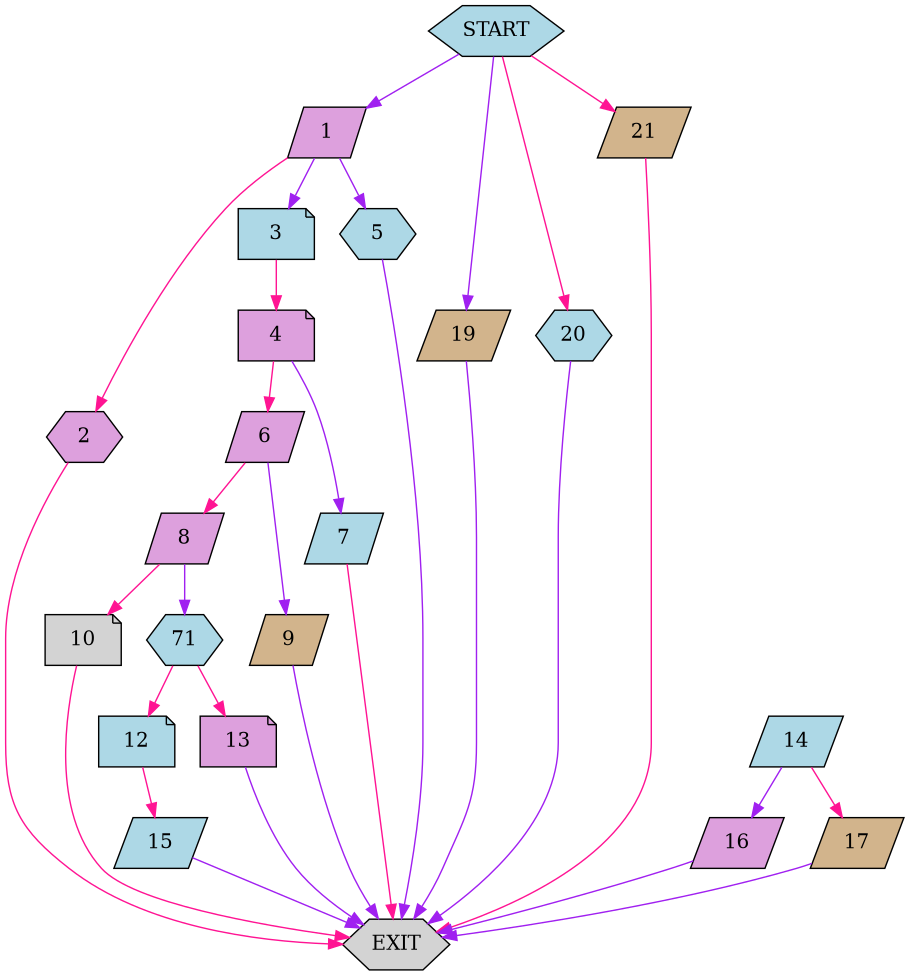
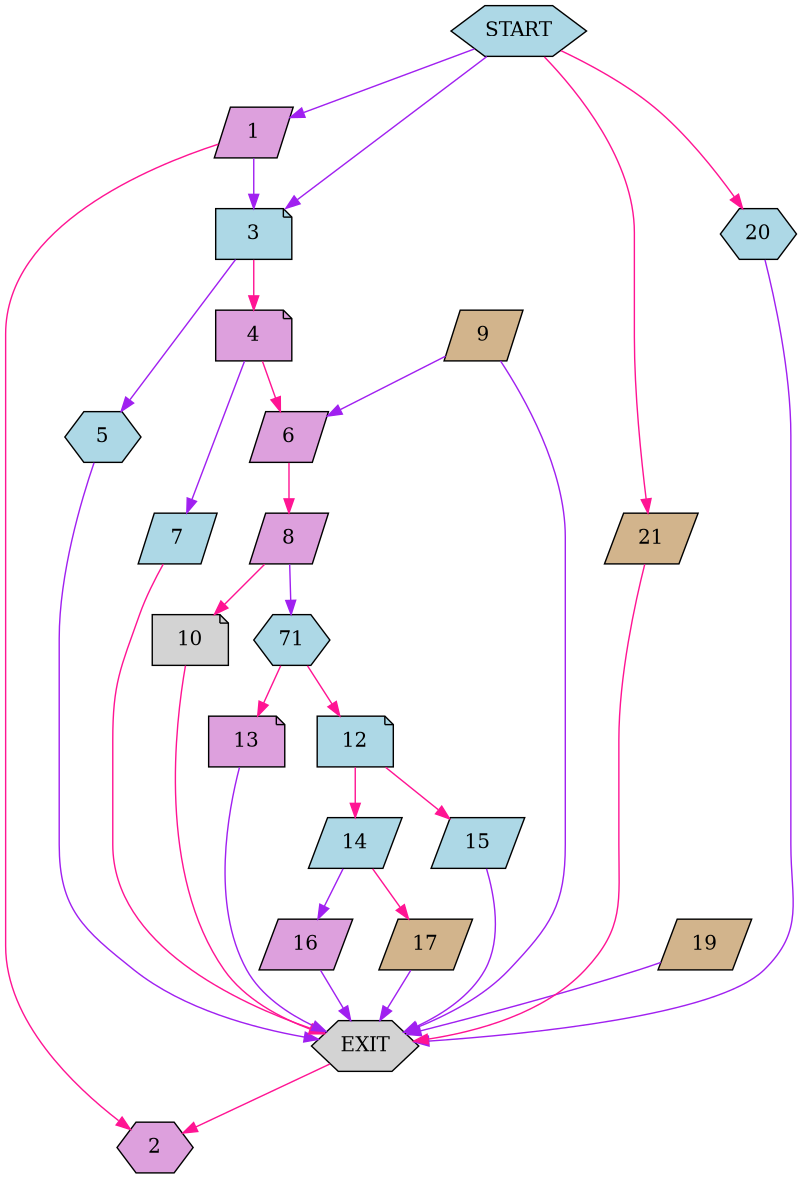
edge "START" -> "19": now "START" -> "3"
edge "1" -> "5": now "3" -> "5"
edge "6" -> "9": reversed
edge "12" -> "14": added
edge "2" -> "EXIT": reversed
